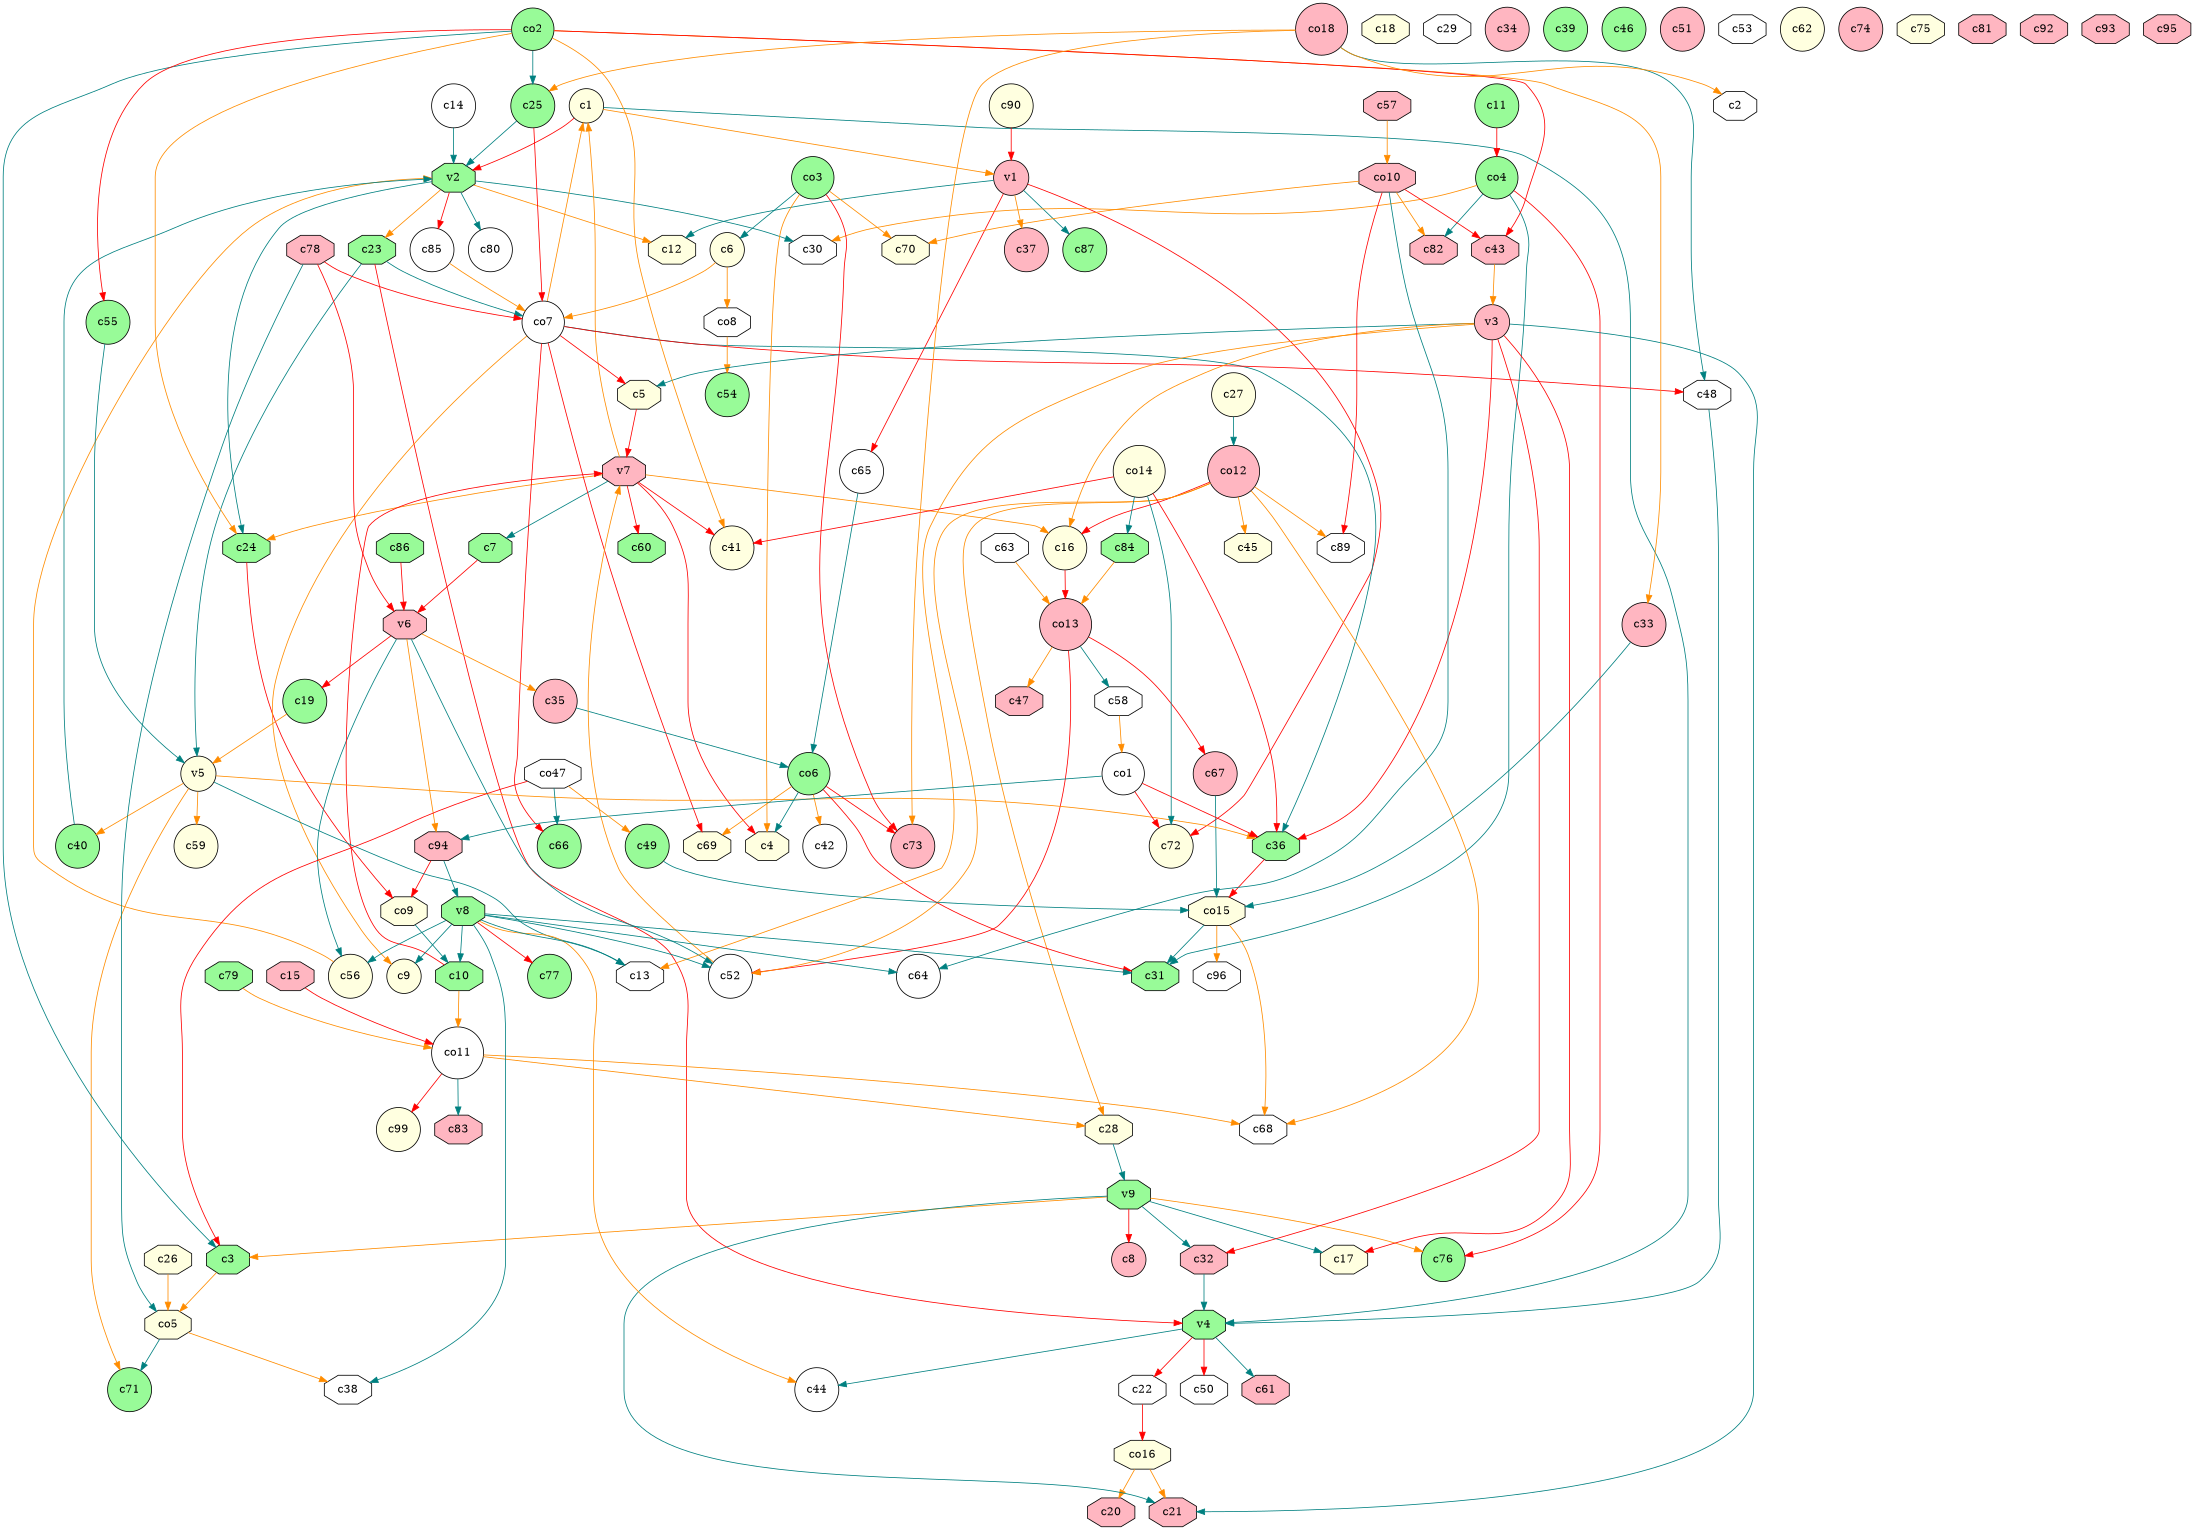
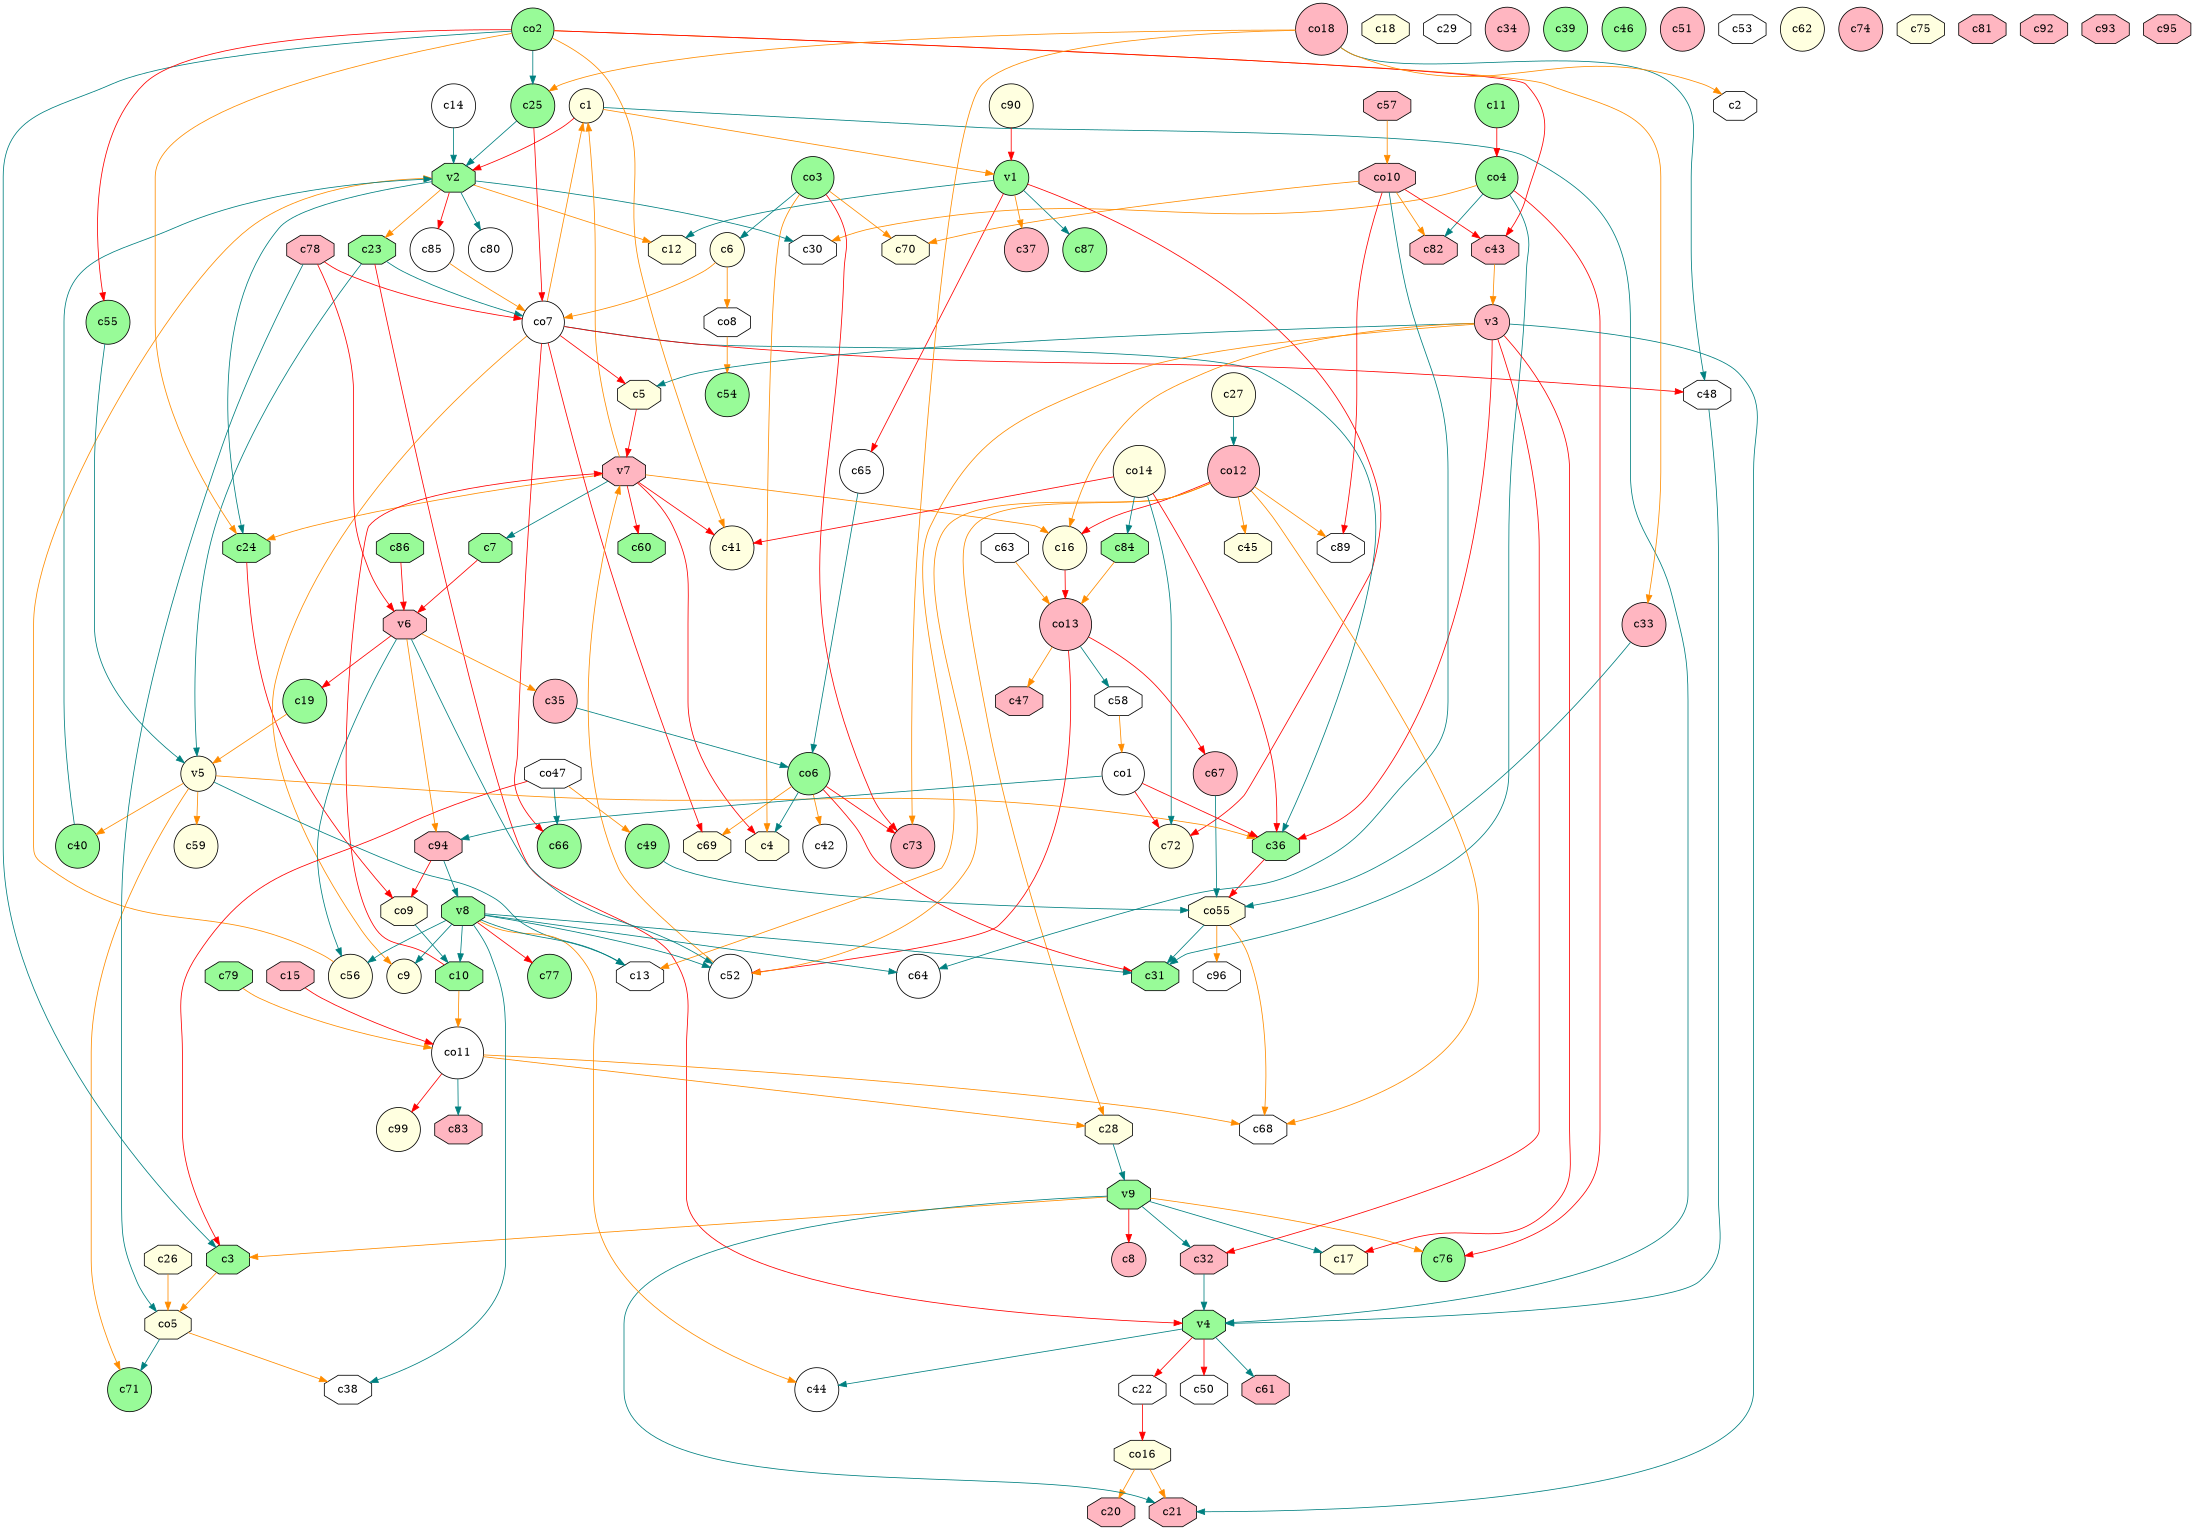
node "v1": fillcolor lightpink -> palegreen
node "co15": label "co15" -> "co55"
